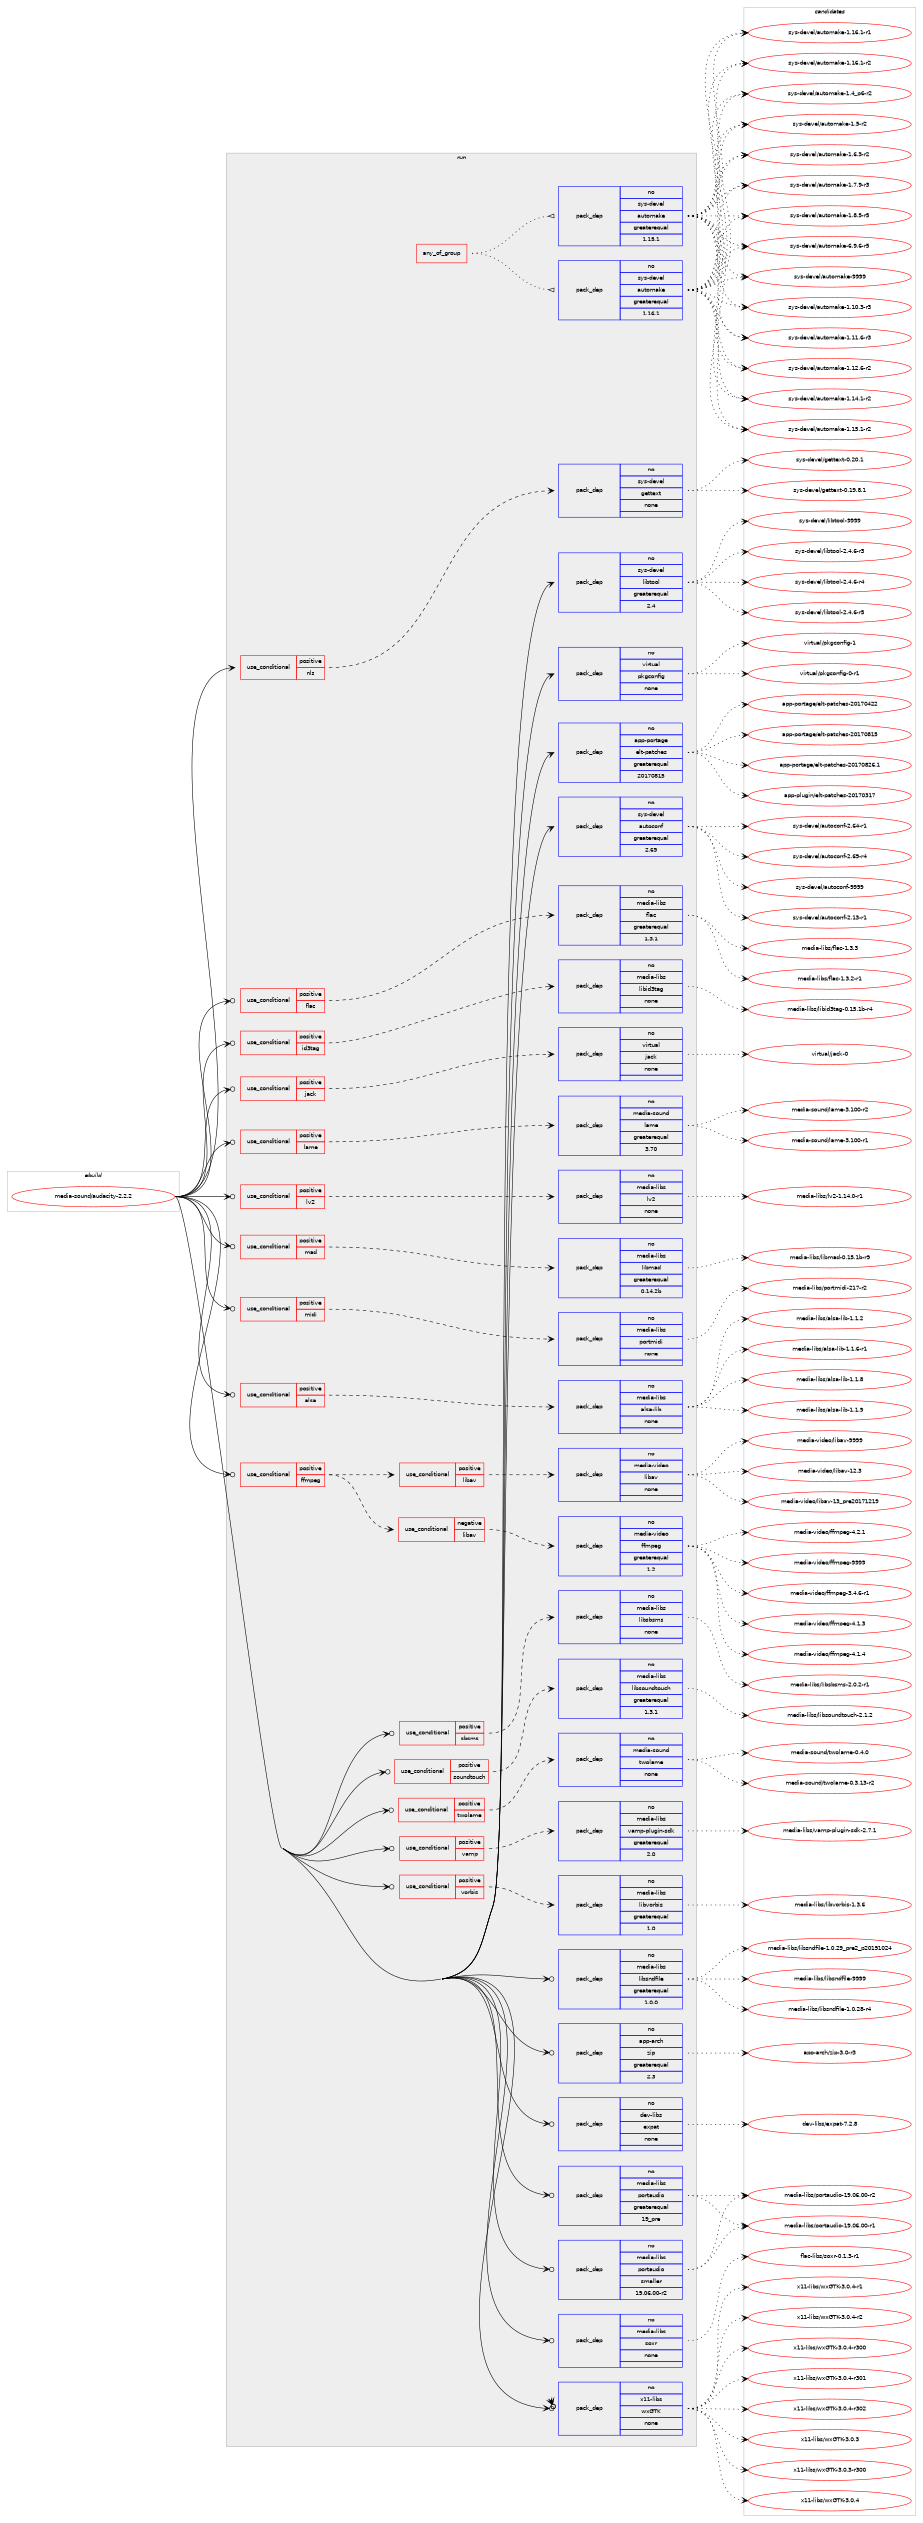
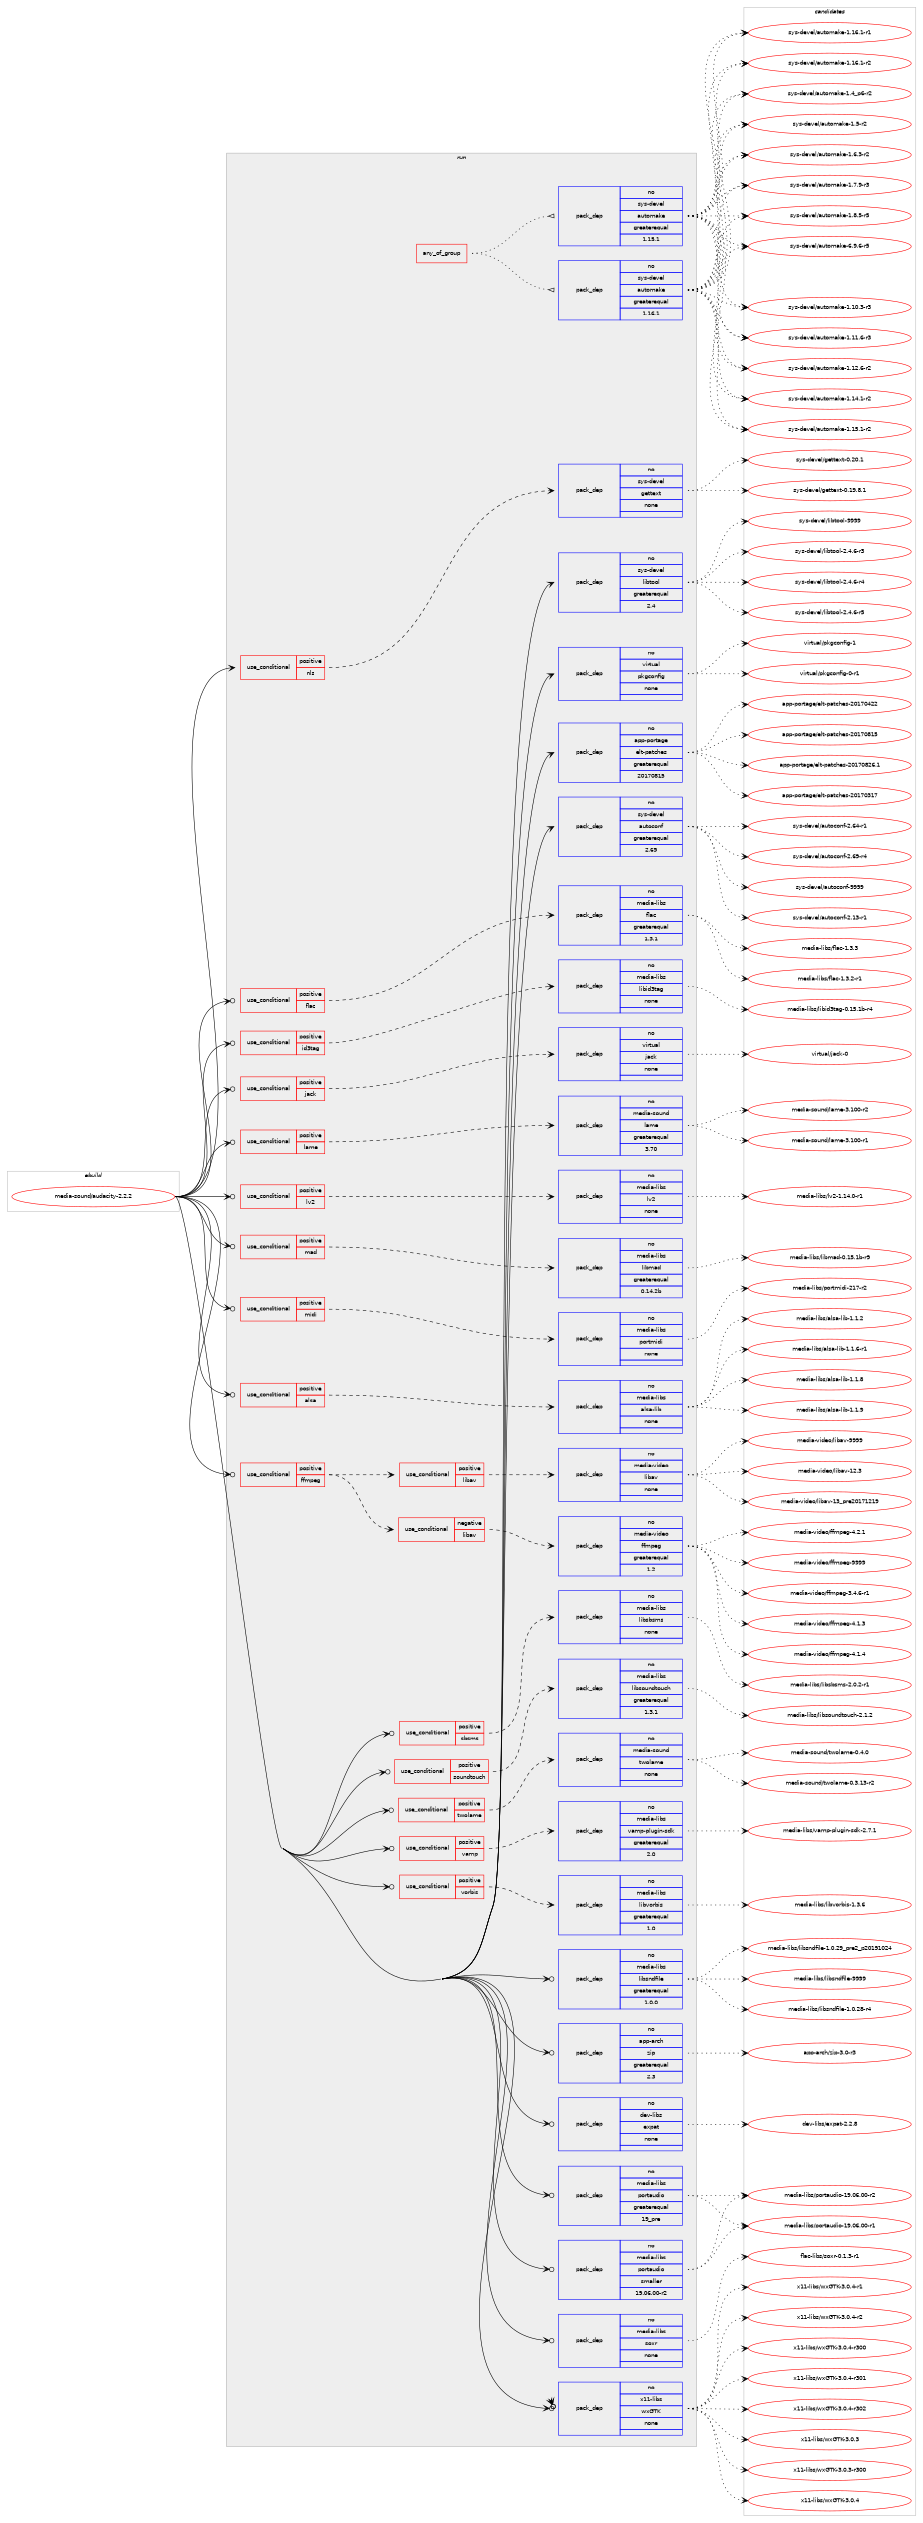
node "sys-devel/automake-9999": removed
node "app-plugin/elt-patches-20170317": label "app-plugin/elt-patches-20170317" -> "app-portage/elt-patches-20170317"
node "dev-libs/expat-7.2.8": label "dev-libs/expat-7.2.8" -> "dev-libs/expat-2.2.8"
